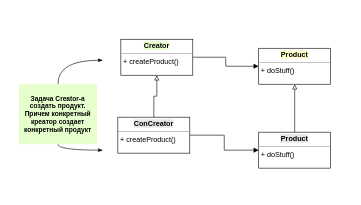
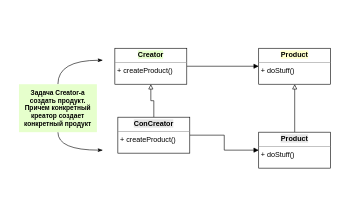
node "Creator + createProduct()": moved (157, 57) -> (151, 66)
node "Задача Creator-а создать продукт. Причем конкретный креатор создает конкретный продукт": size 78x60 -> 78x48
